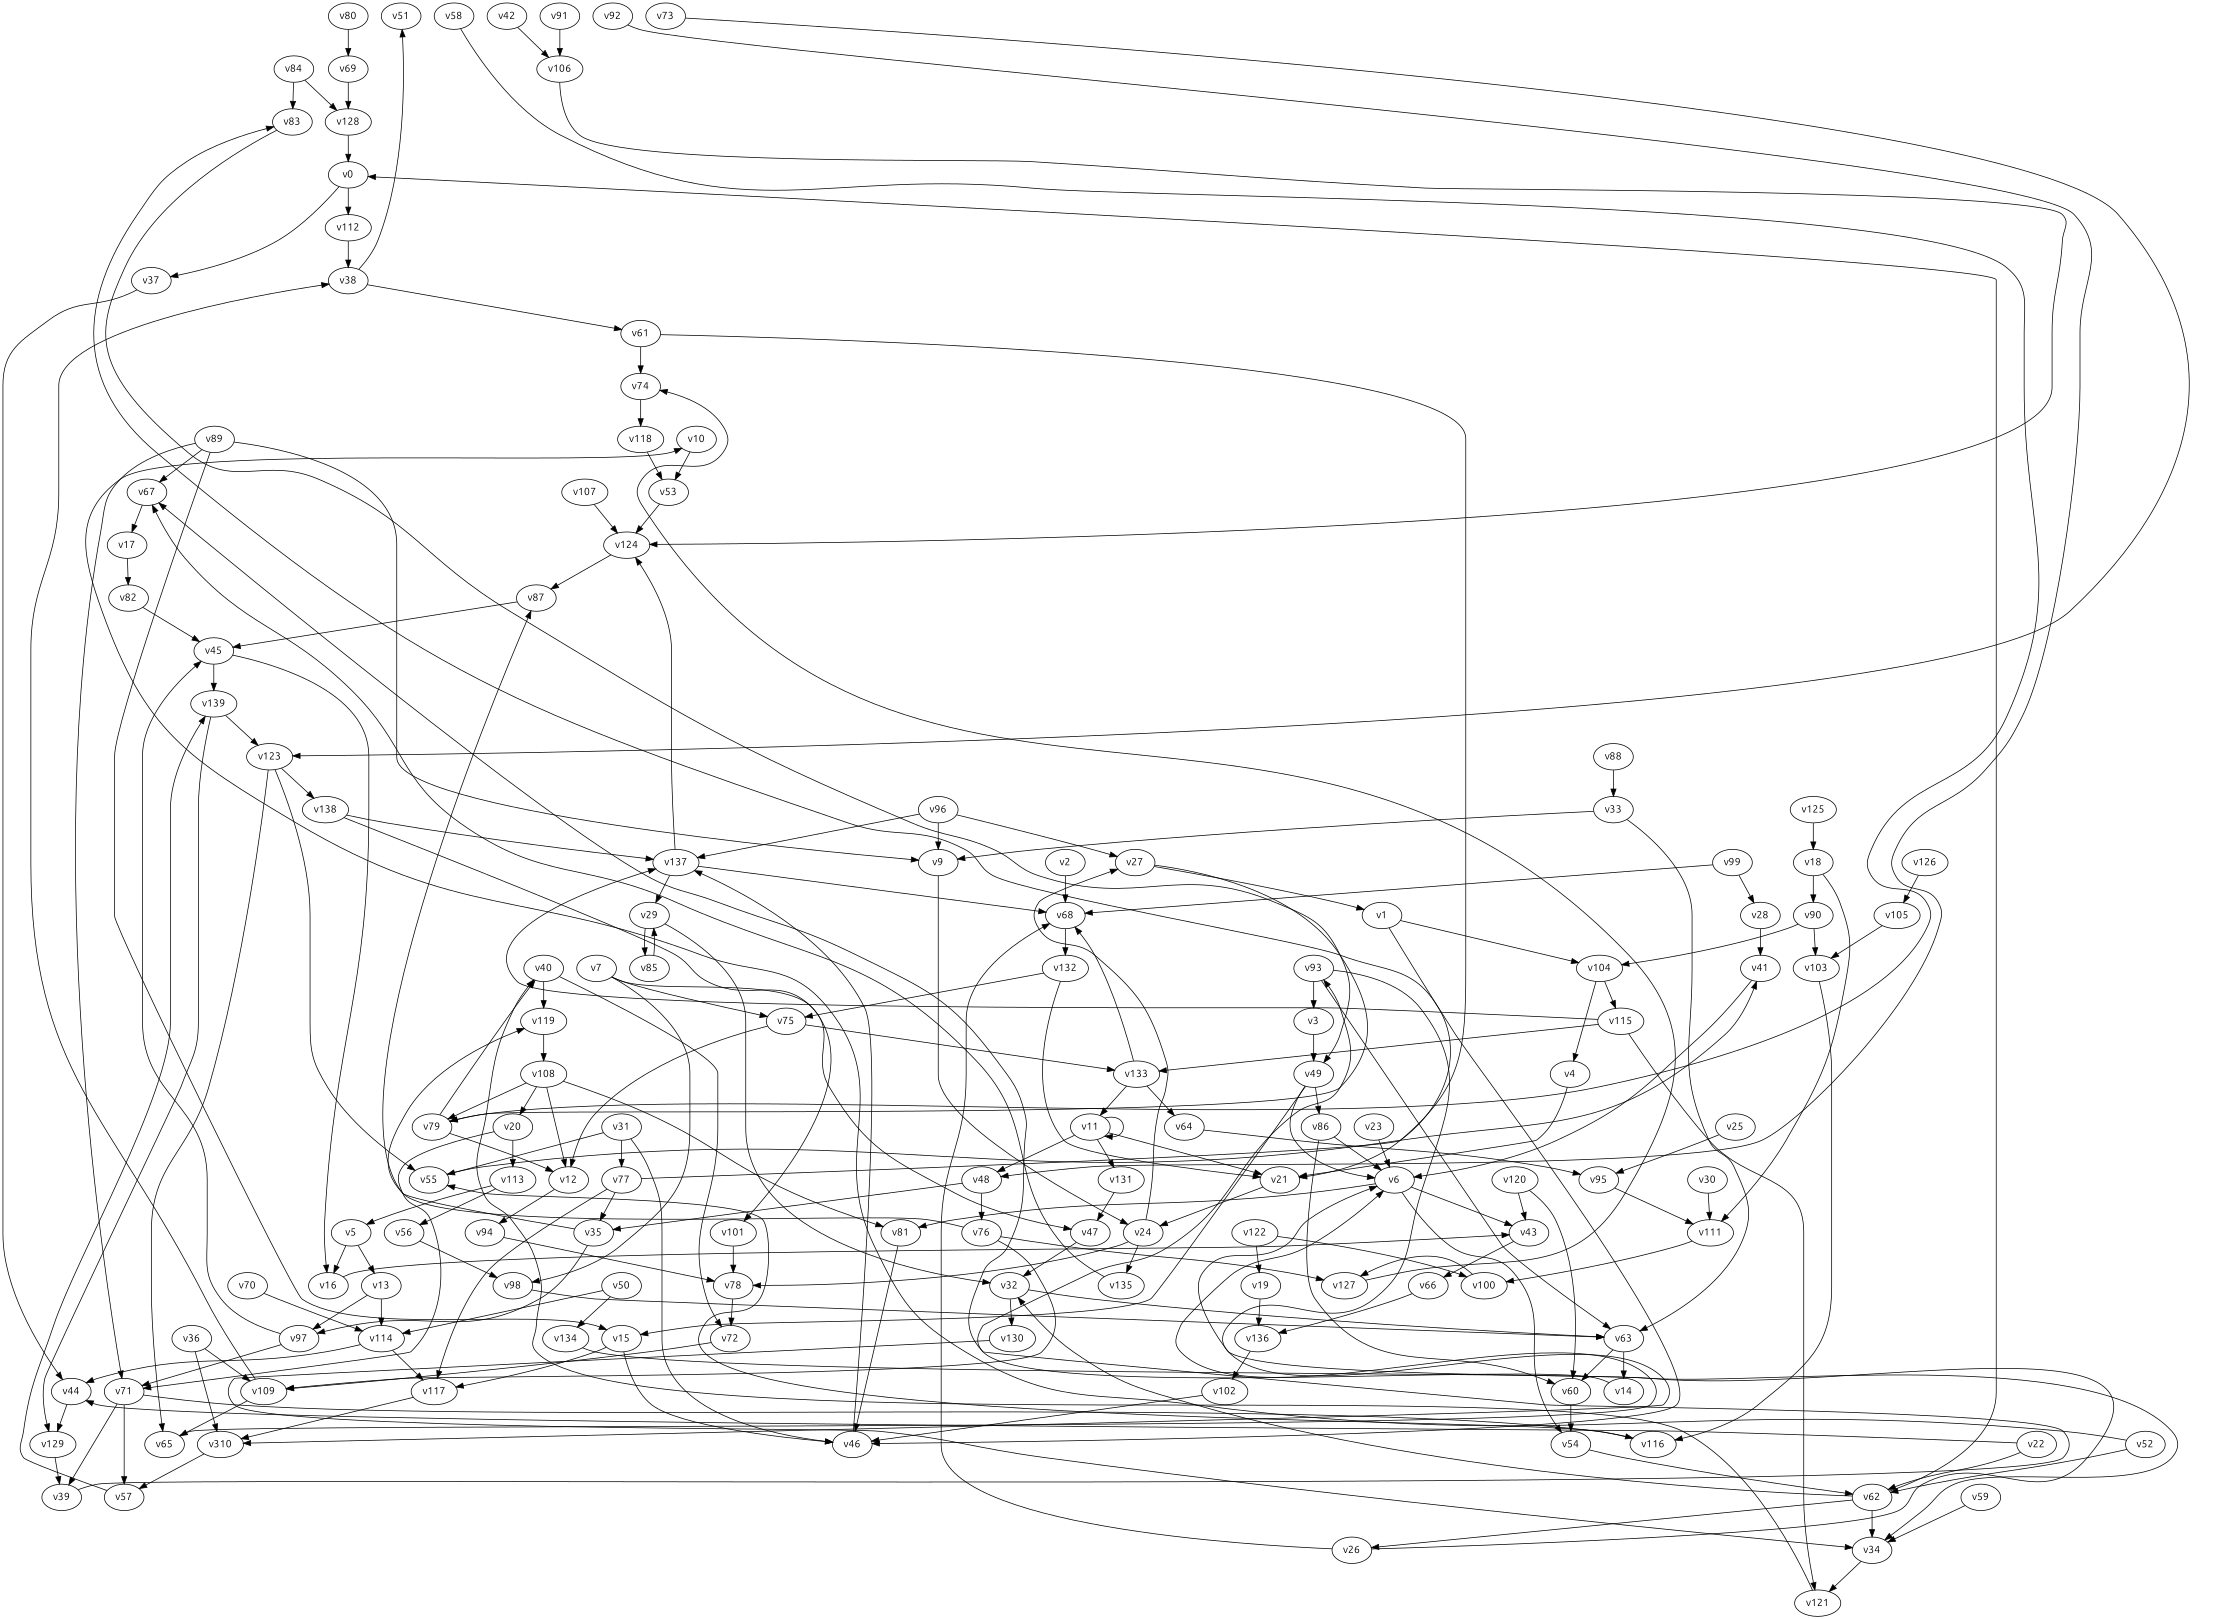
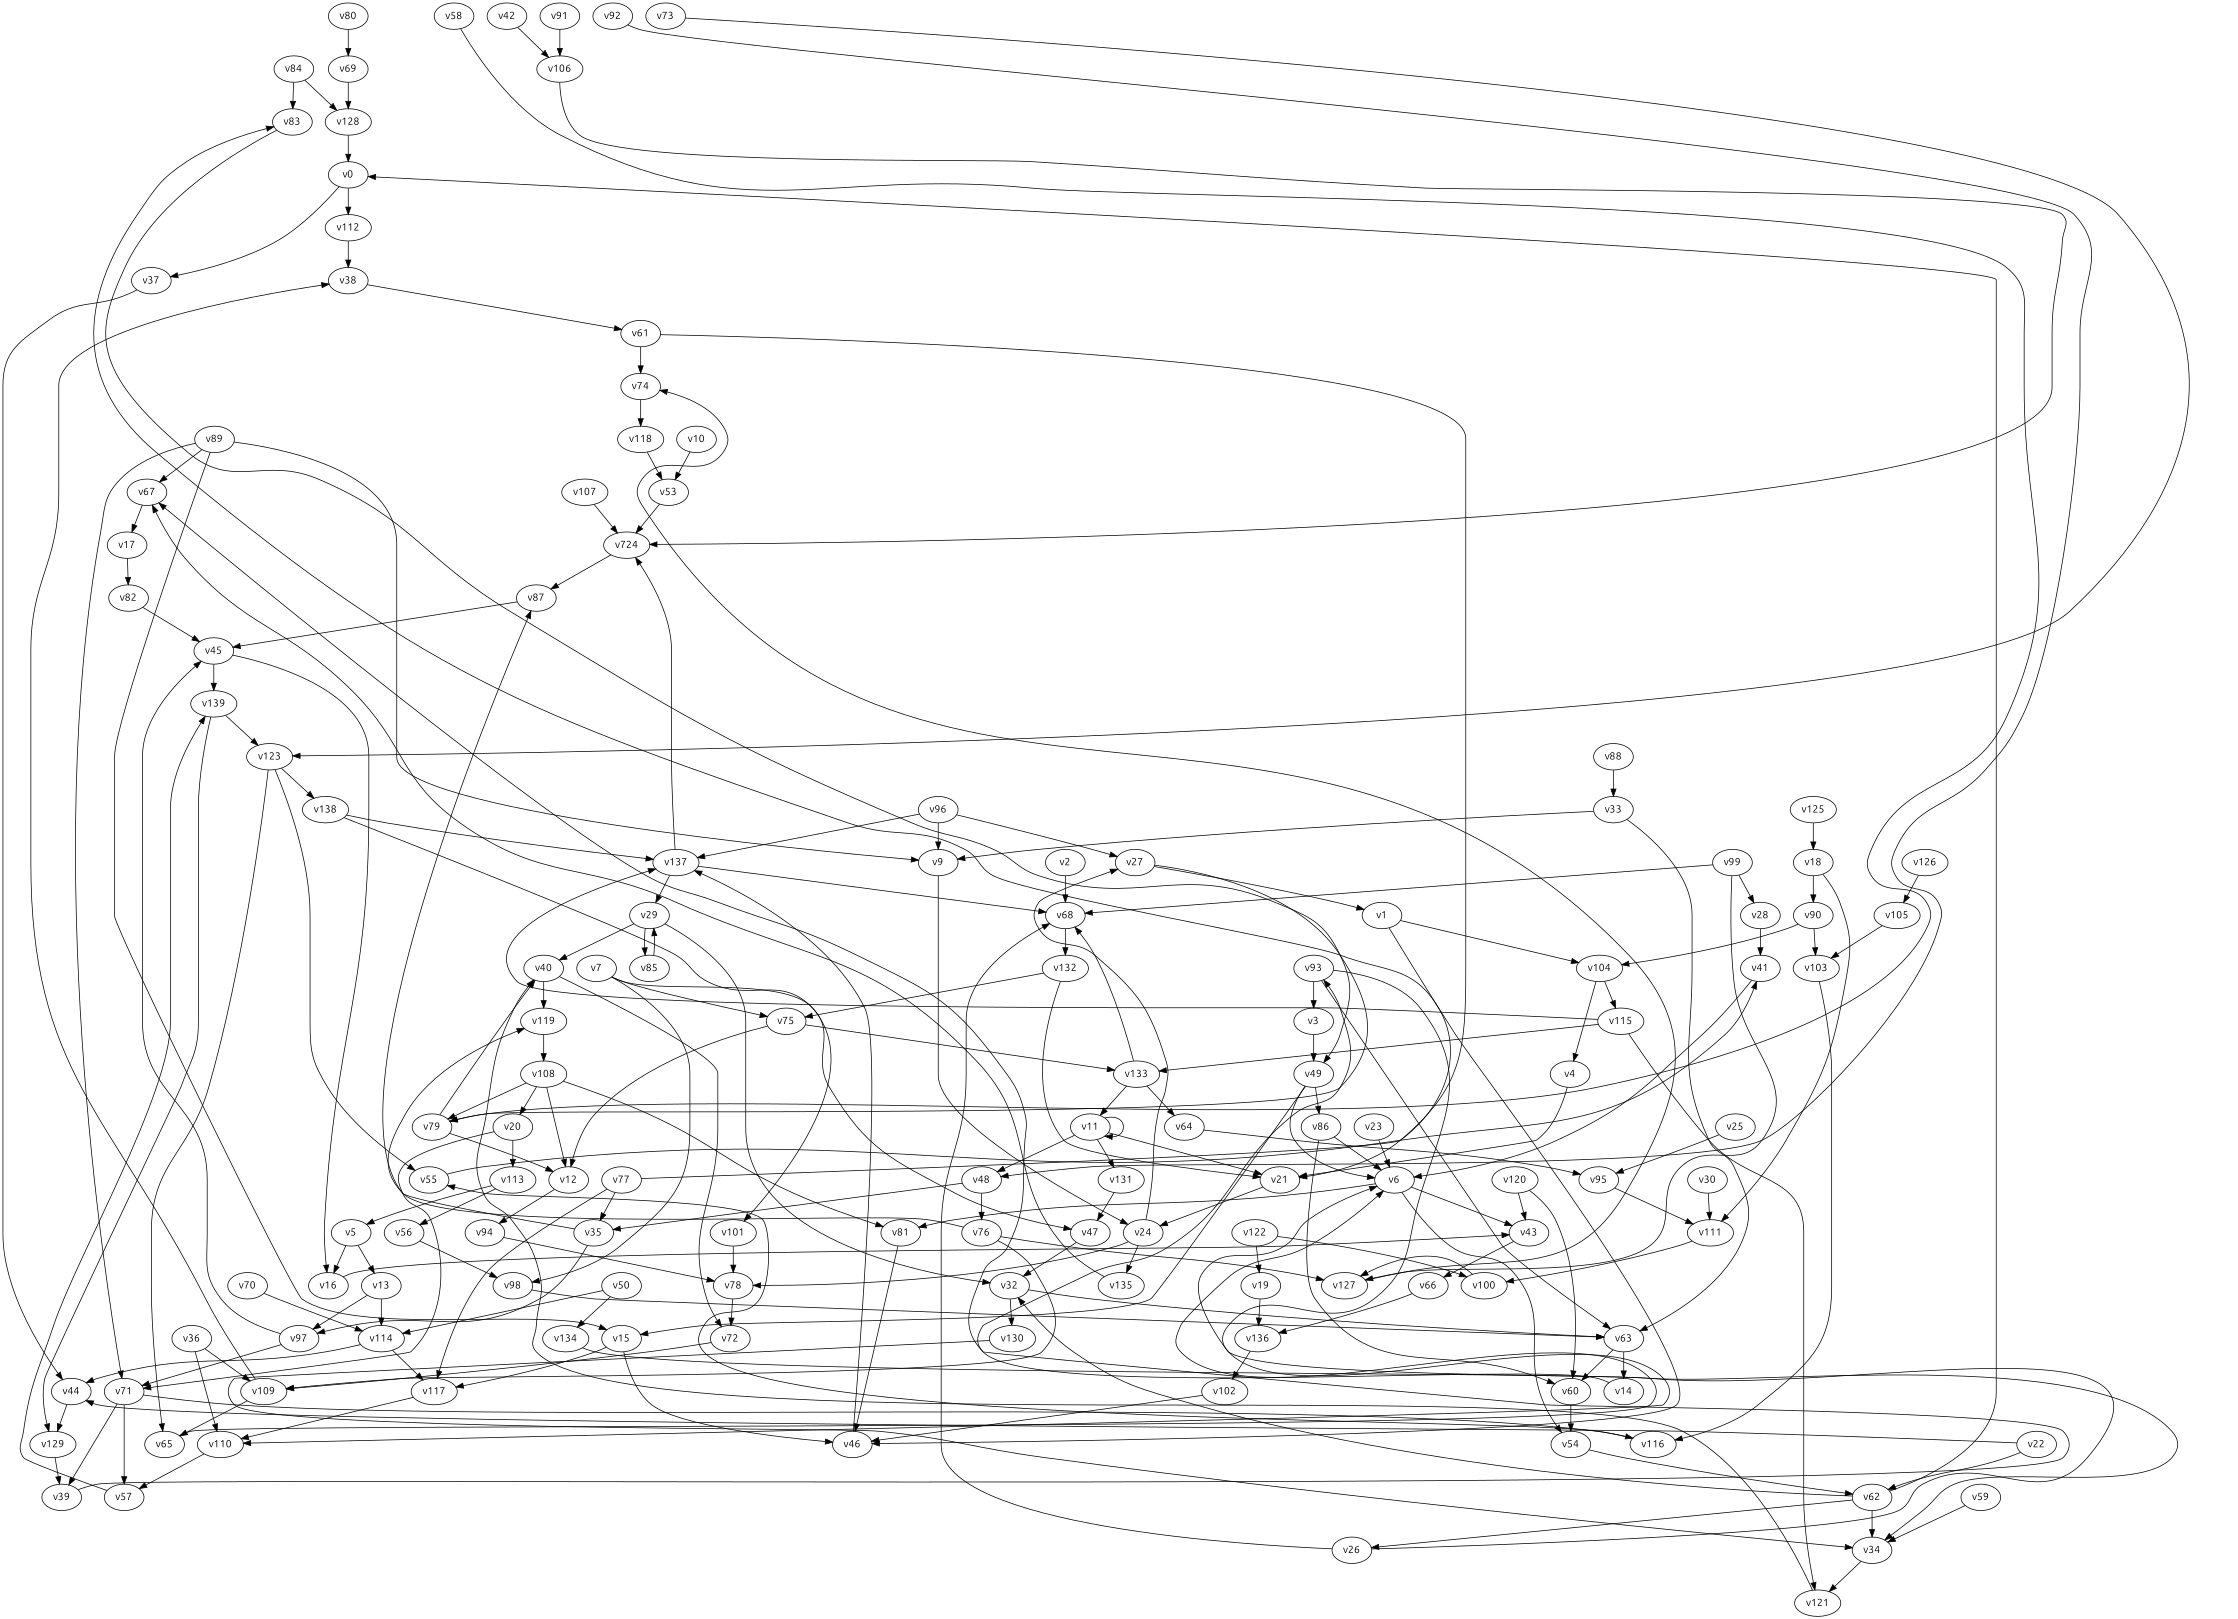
node "v51": removed
node "v124": label "v124" -> "v724"
edge "v29" -> "v40": added
node "v31": removed
edge "v99" -> "v127": added
node "v310": label "v310" -> "v110"
node "v52": removed
